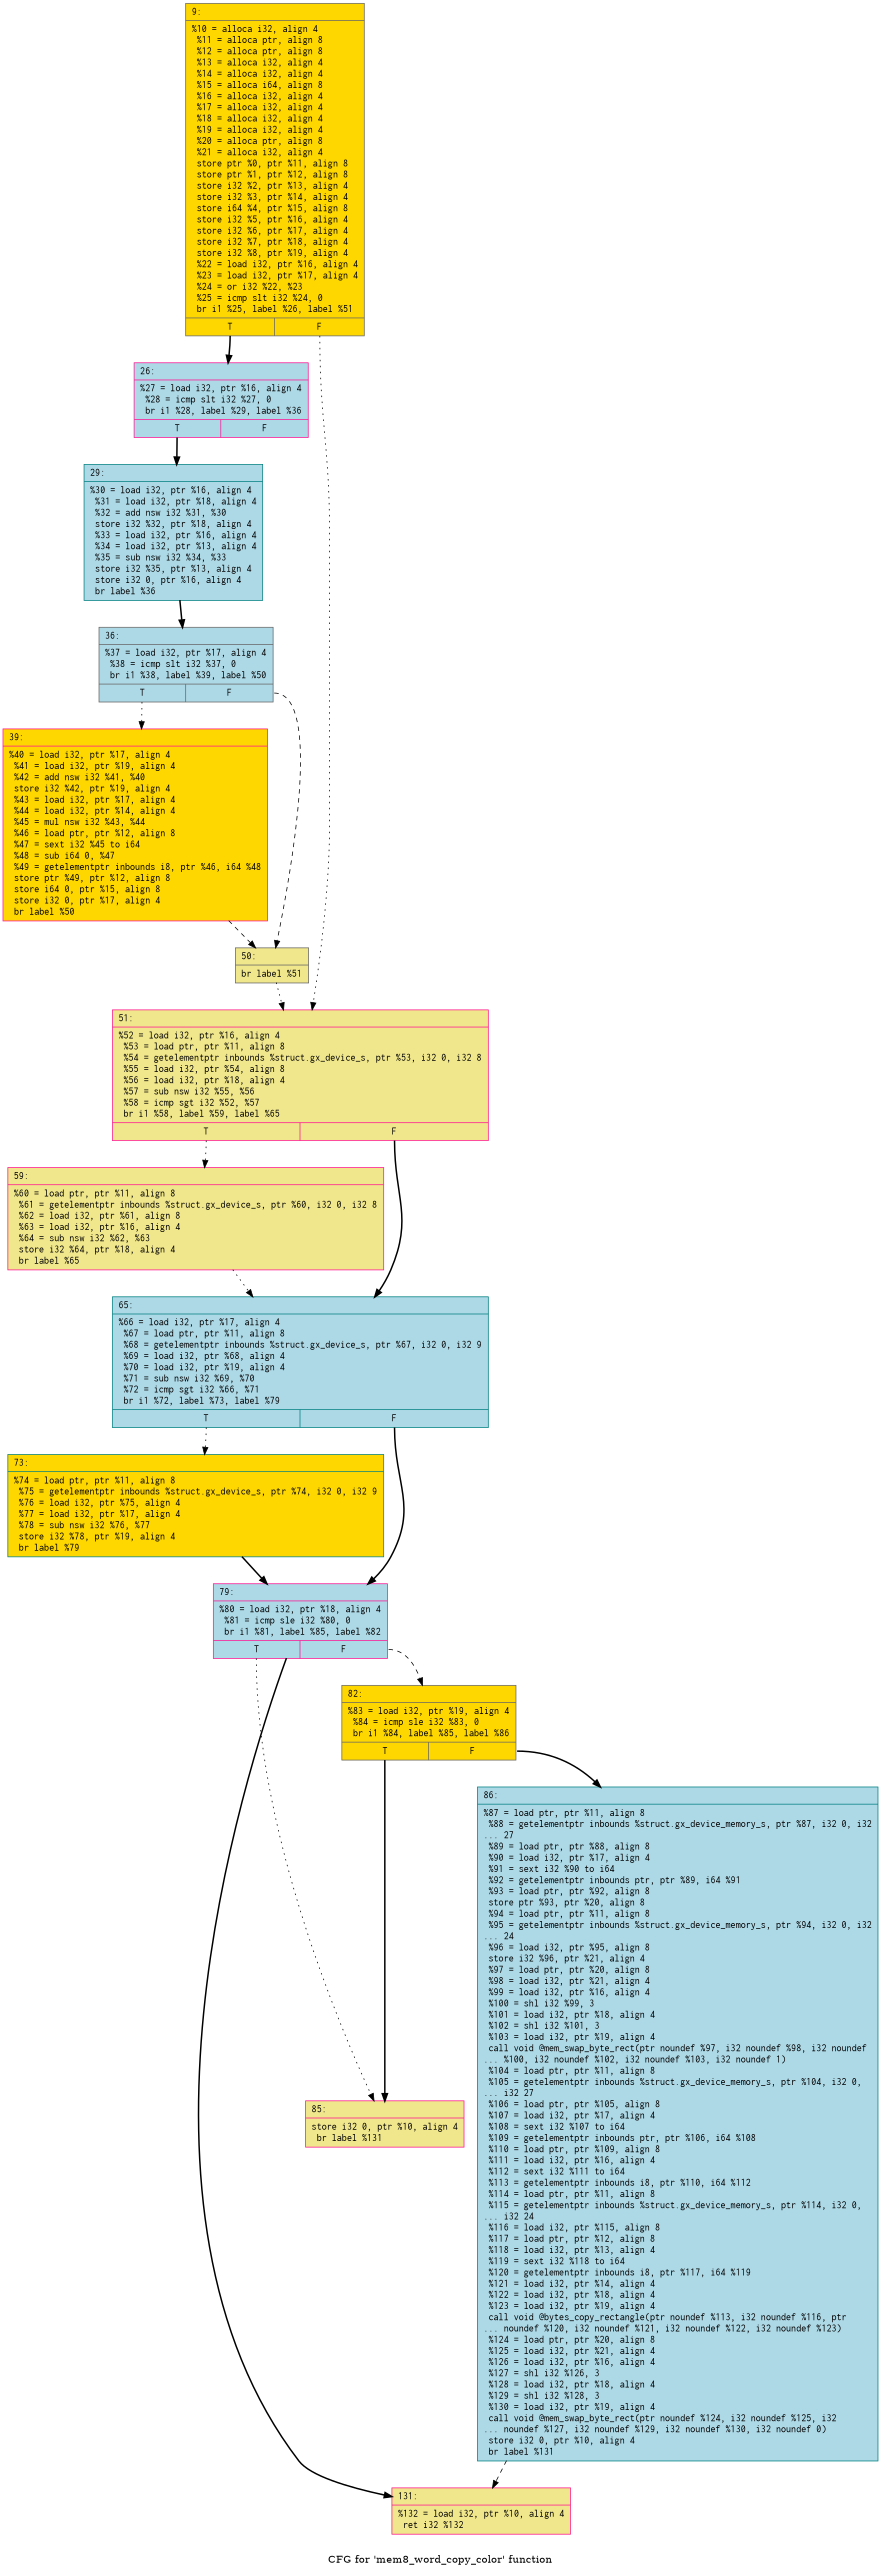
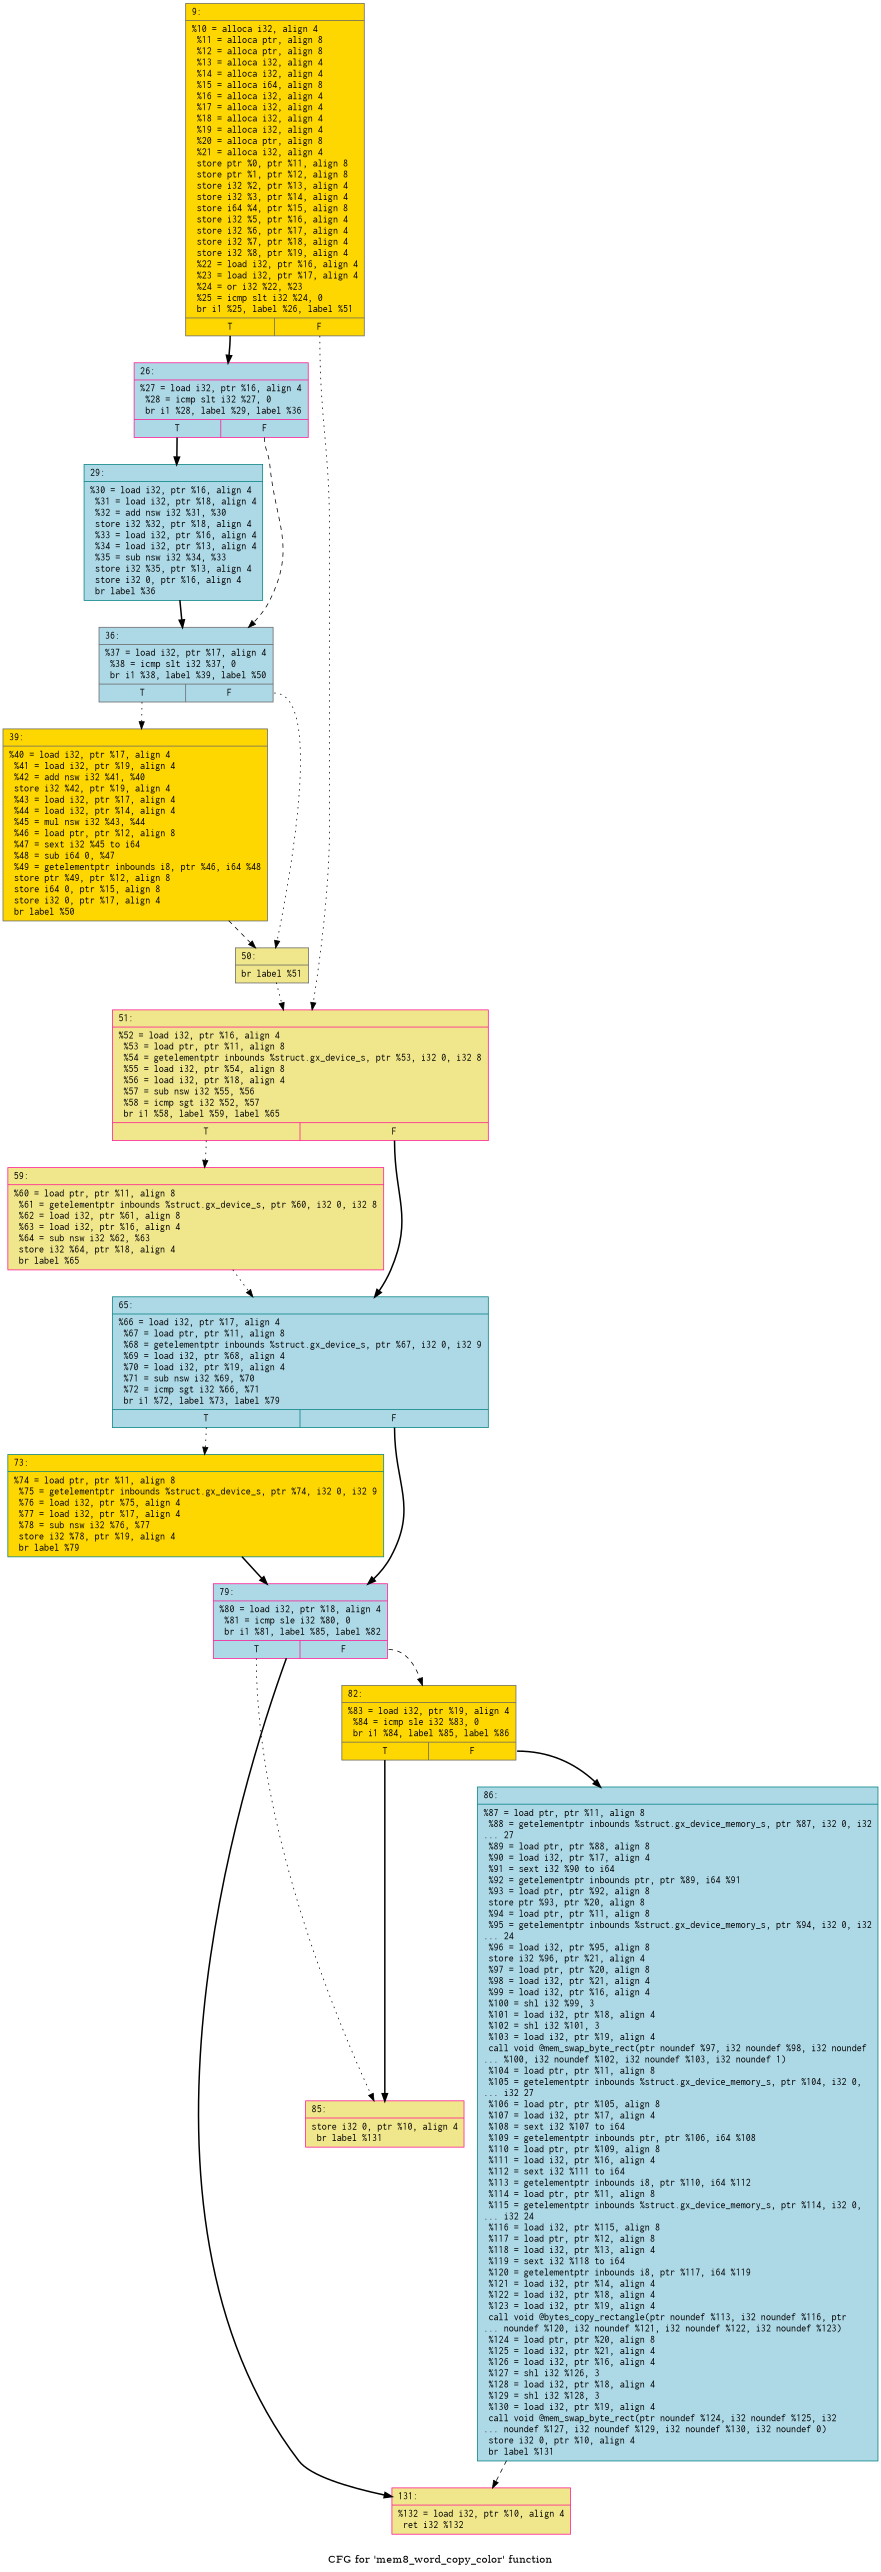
edge "26:" -> "36:": added
edge "36:" -> "50:": style dashed -> dotted
node "39:": color deeppink -> gray40
